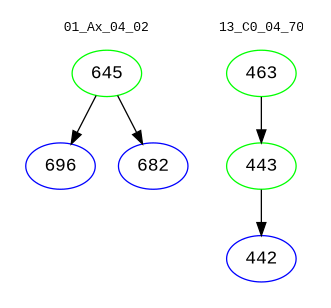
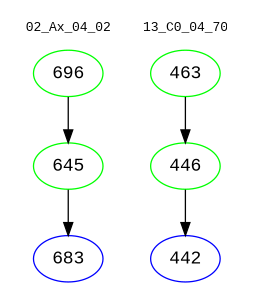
cluster "01_Ax_04_02": label "01_Ax_04_02" -> "02_Ax_04_02"
edge "645" -> "696": reversed
node "696": color blue -> green
node "682": label "682" -> "683"
node "443": label "443" -> "446"
